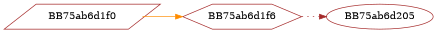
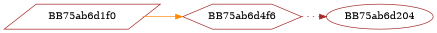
node "BB75ab6d1f6": label "BB75ab6d1f6" -> "BB75ab6d4f6"
node "BB75ab6d205": label "BB75ab6d205" -> "BB75ab6d204"
